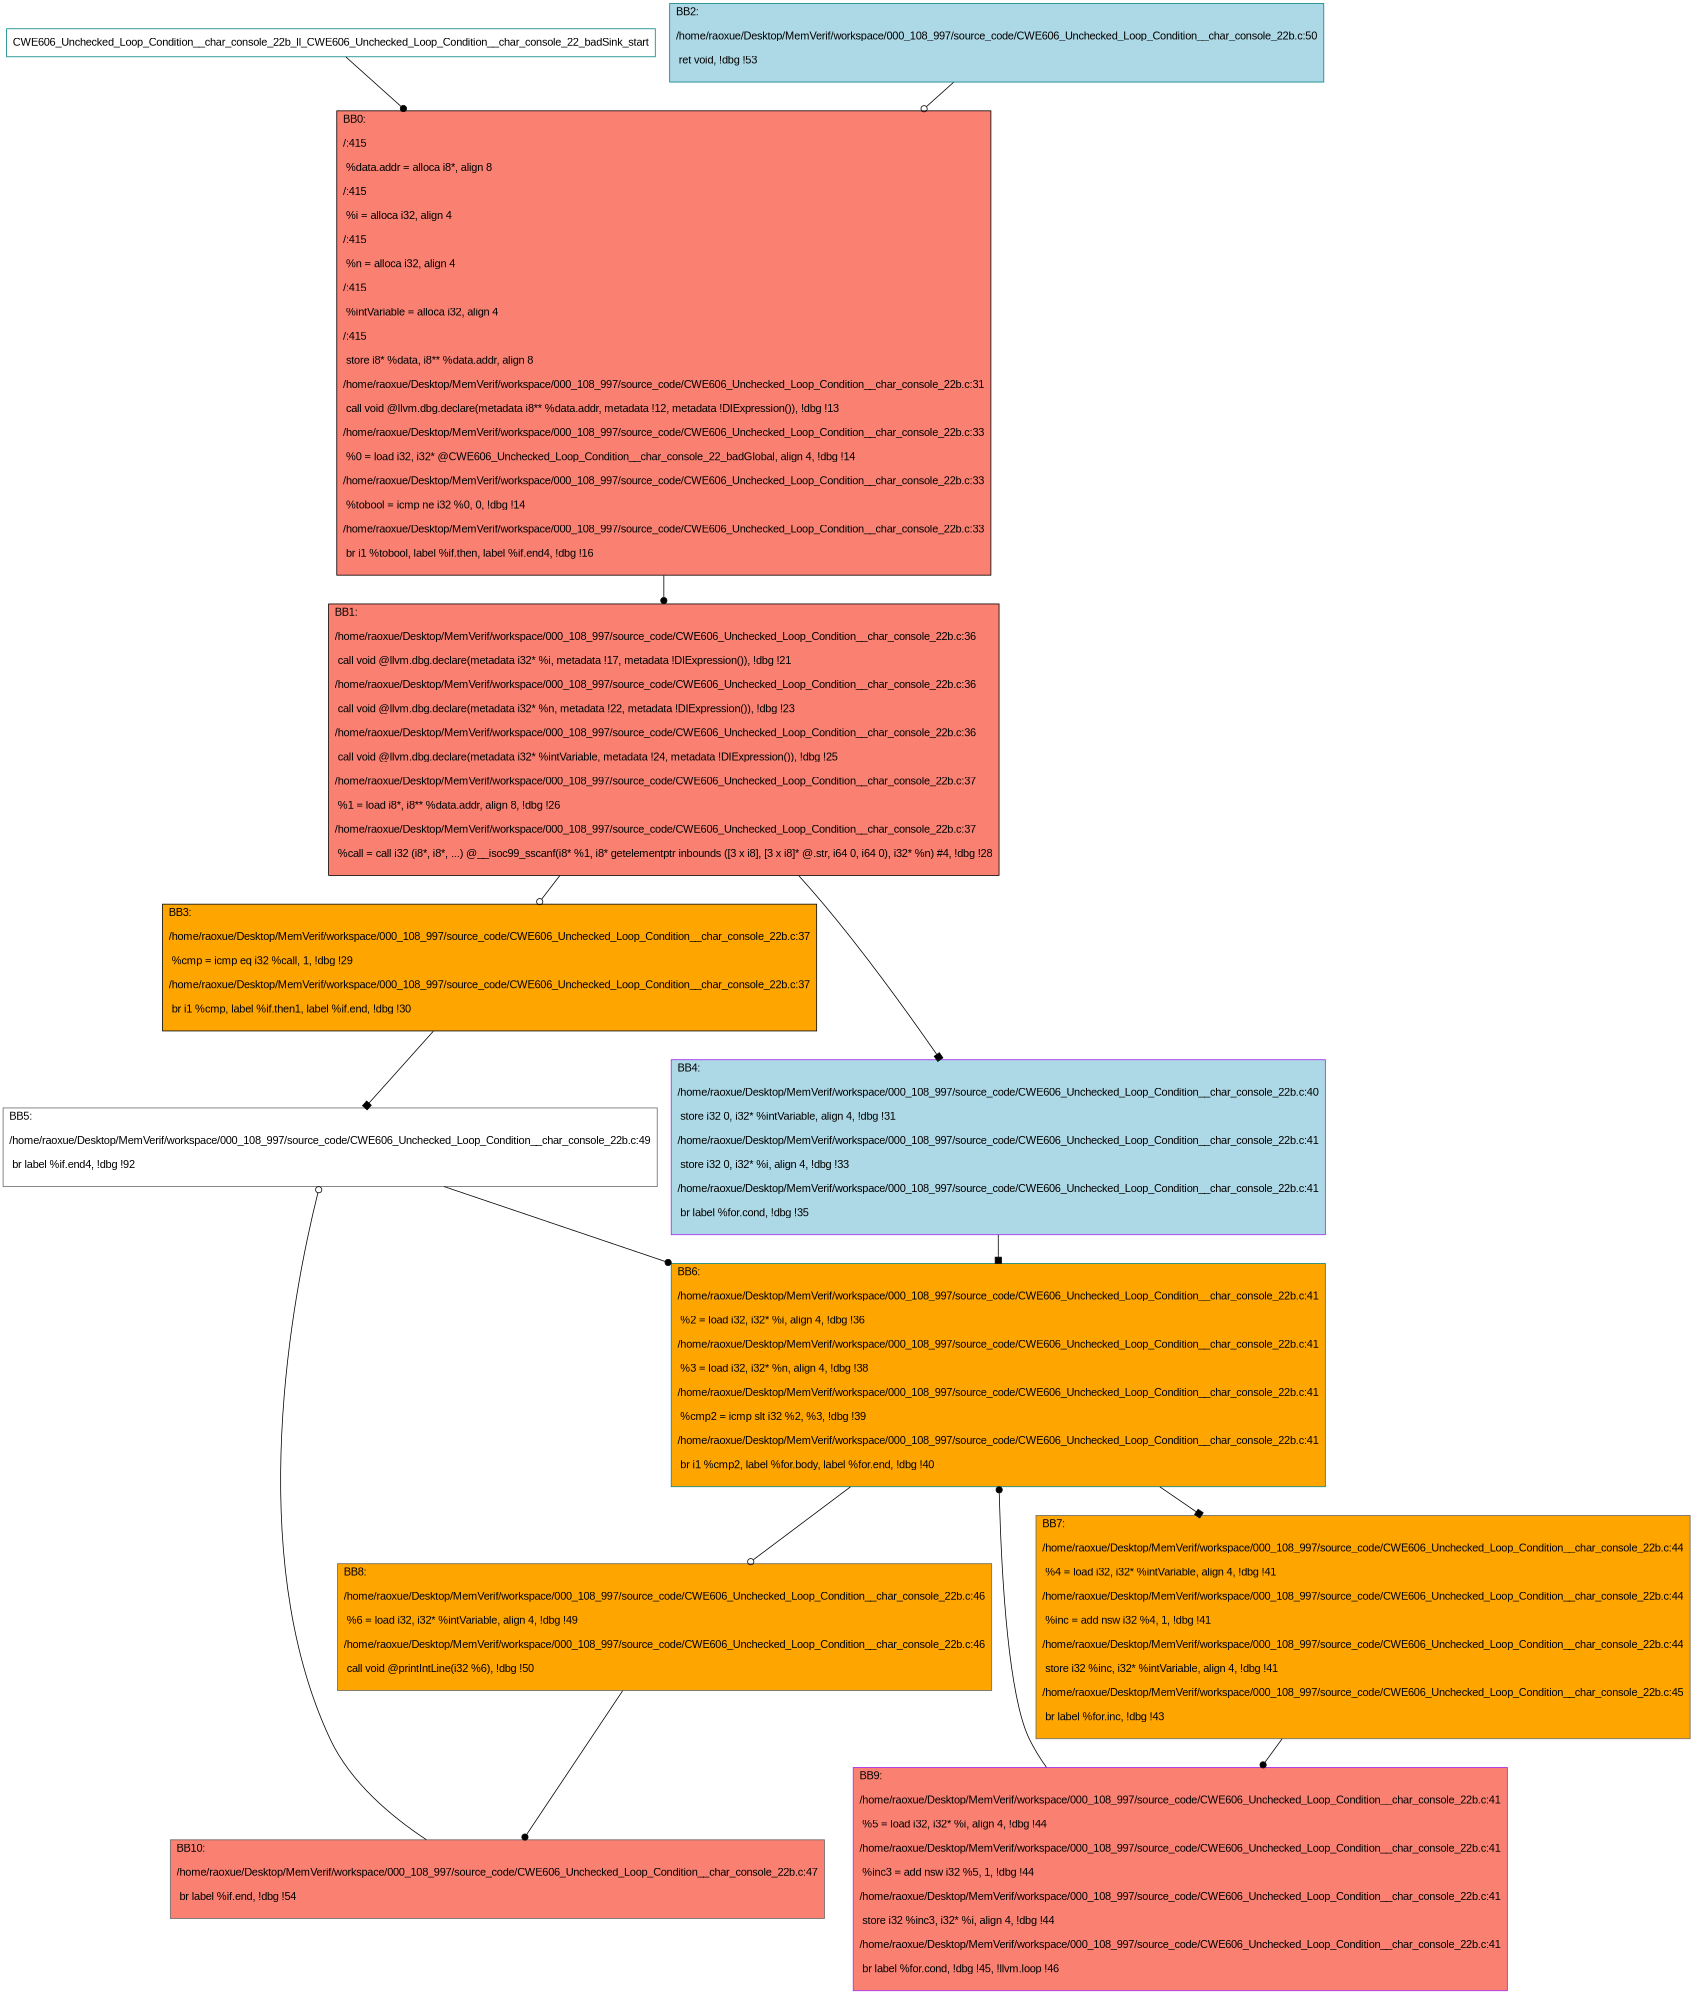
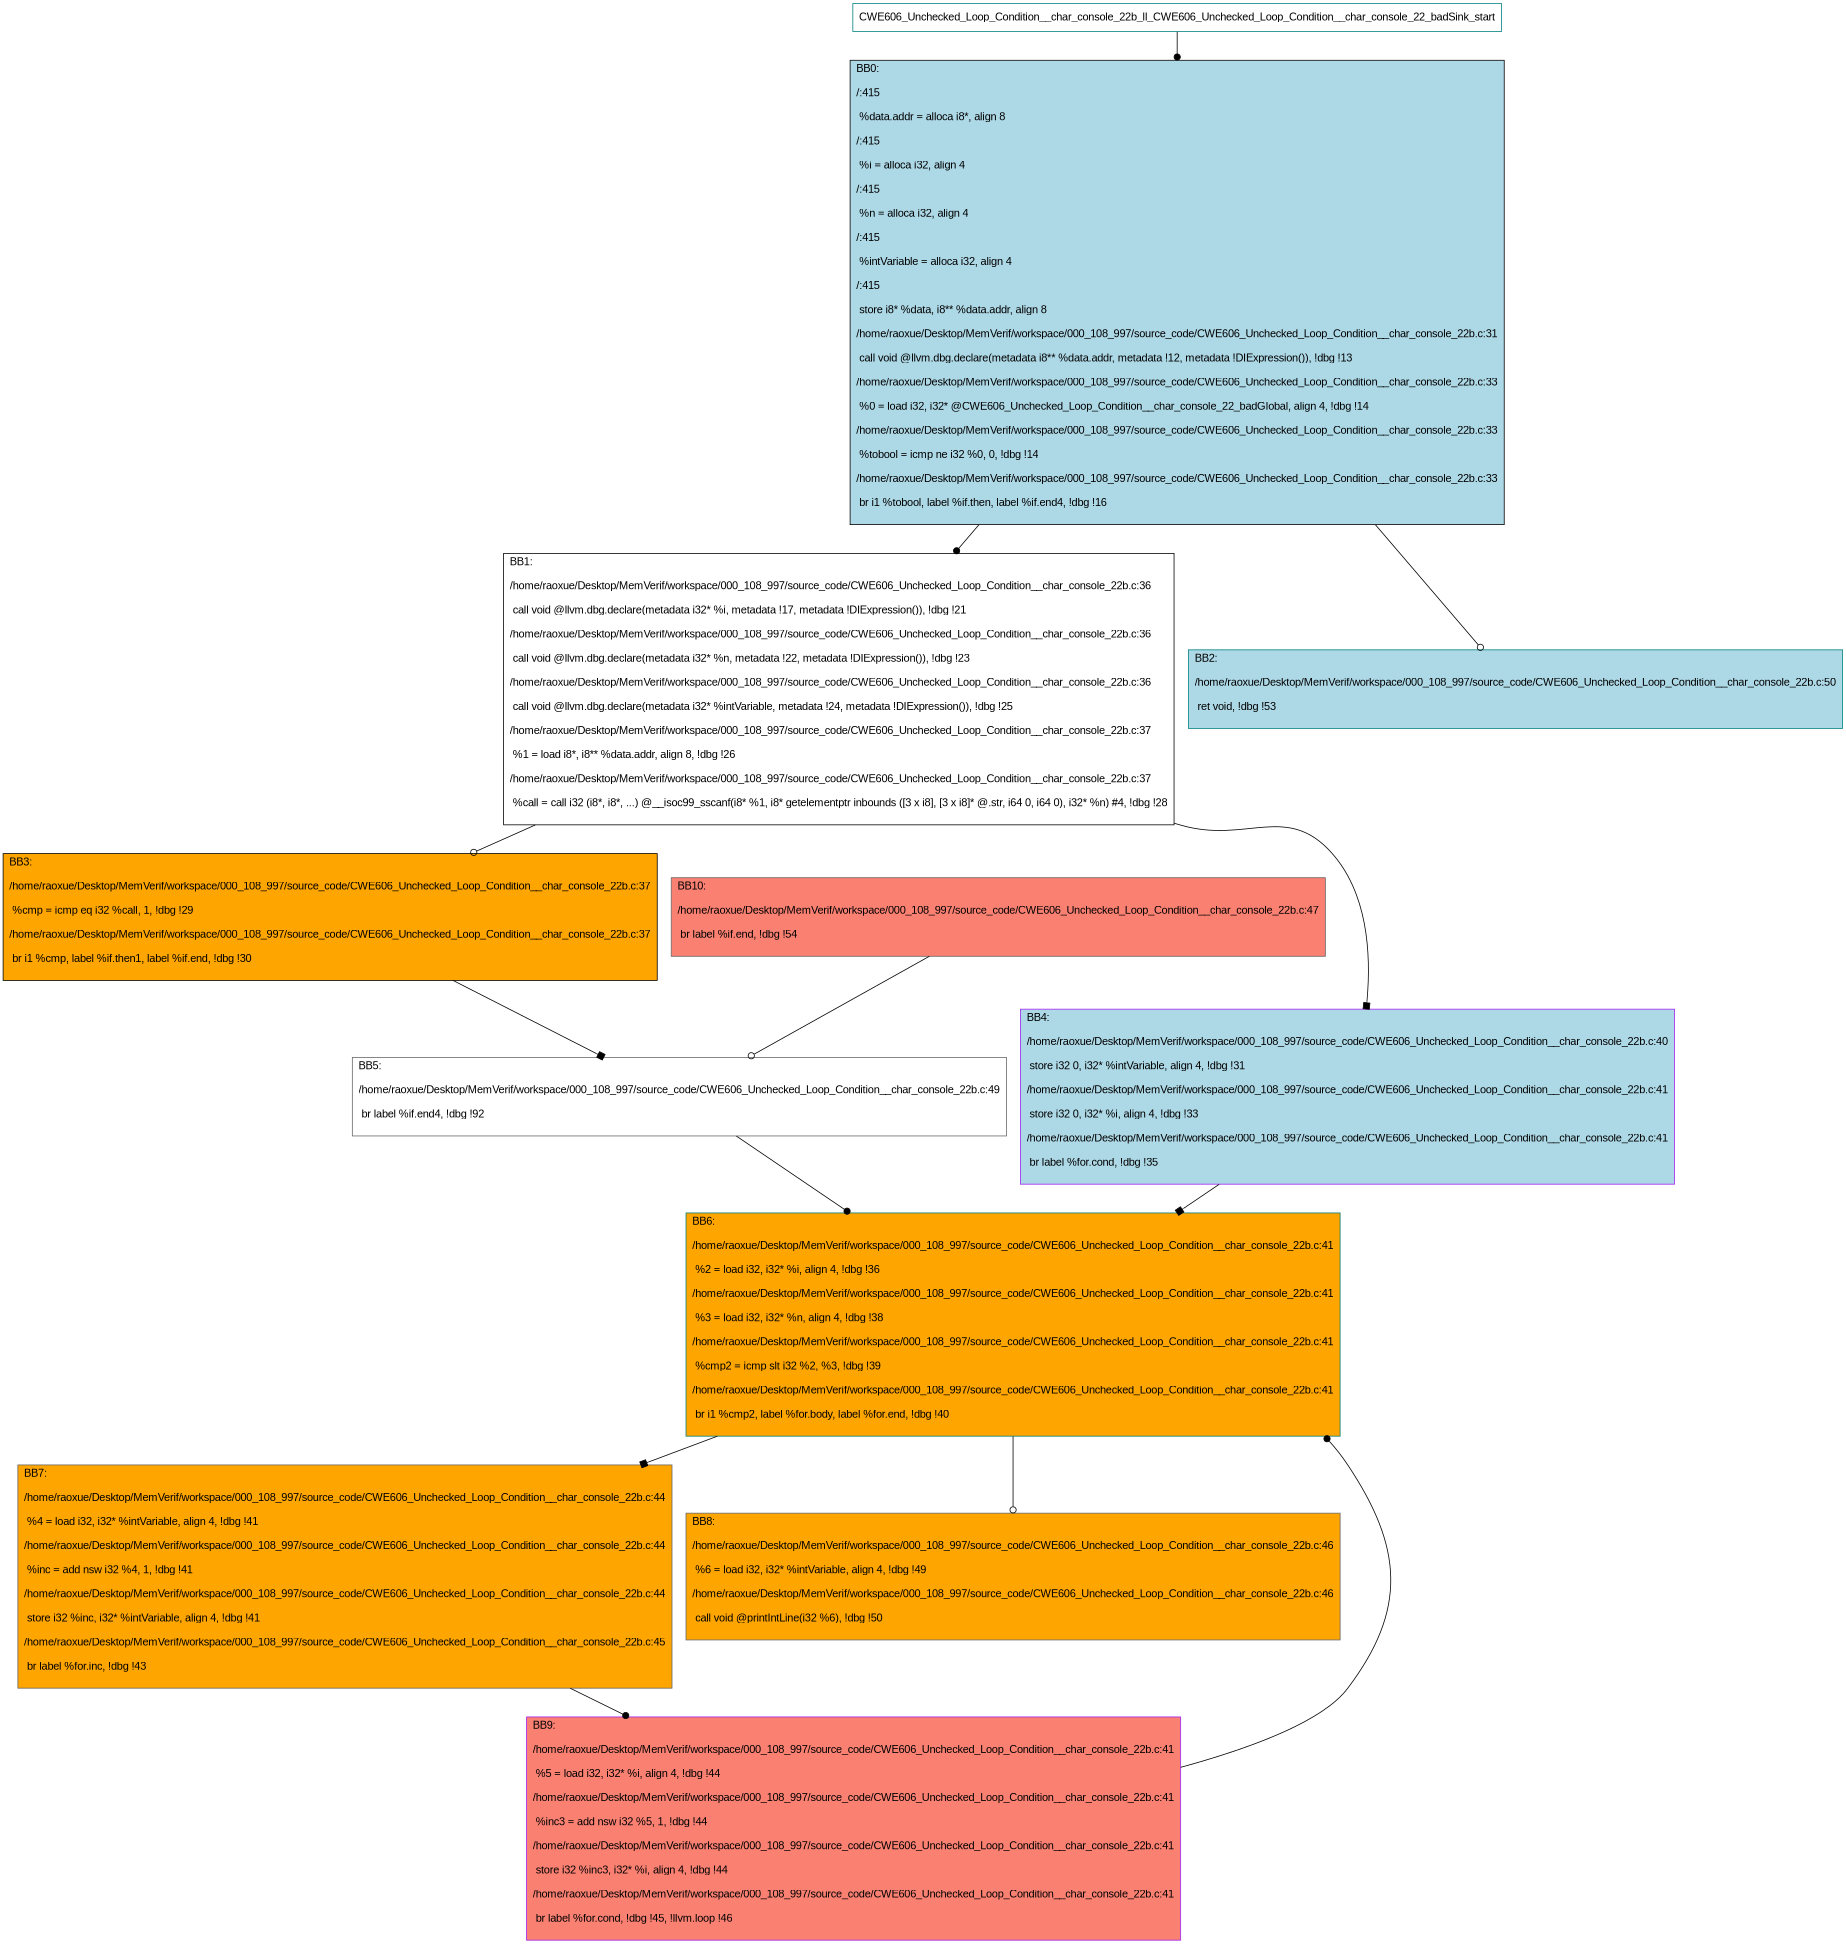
edge "BB2:" -> "BB0:": reversed
node "BB0:": fillcolor salmon -> lightblue
node "BB1:": fillcolor salmon -> white
edge "BB8:" -> "BB10:": removed
